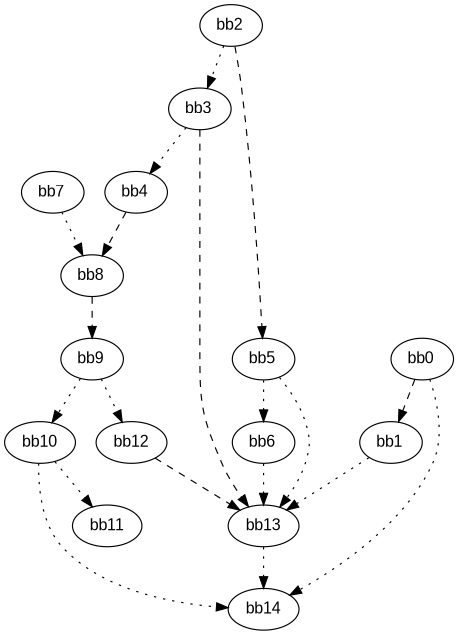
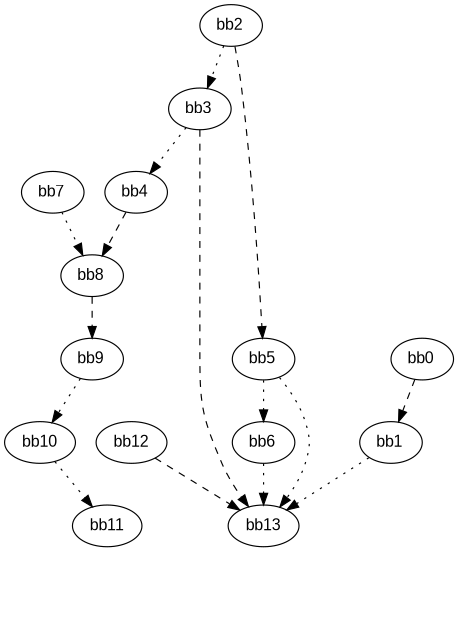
edge "bb9" -> "bb12": removed
node "bb14": removed
